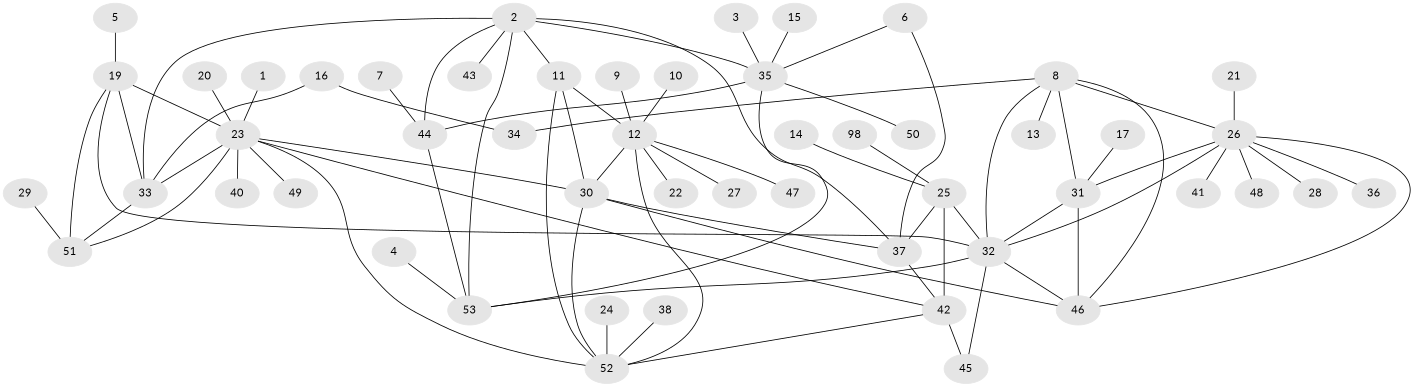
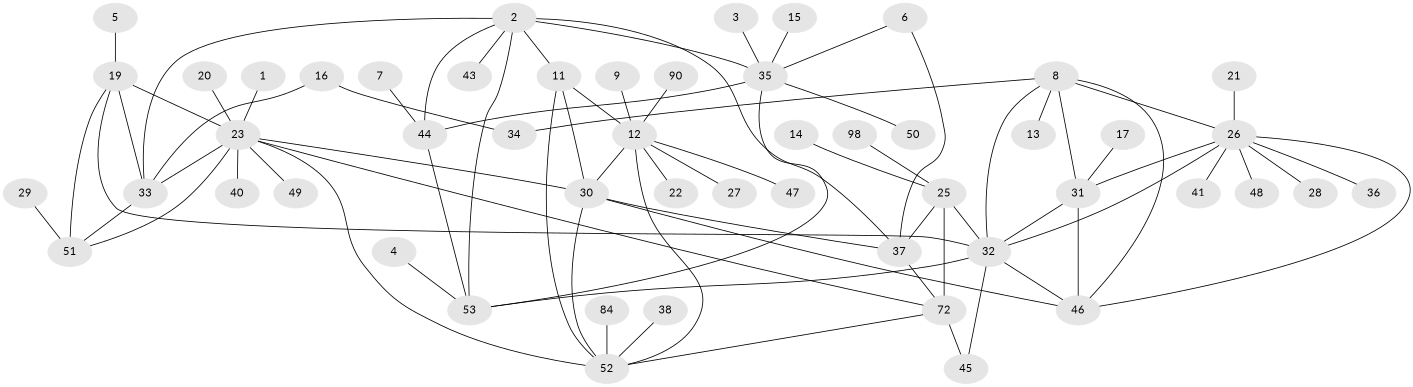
node "10": label "10" -> "90"
node "24": label "24" -> "84"
node "42": label "42" -> "72"
